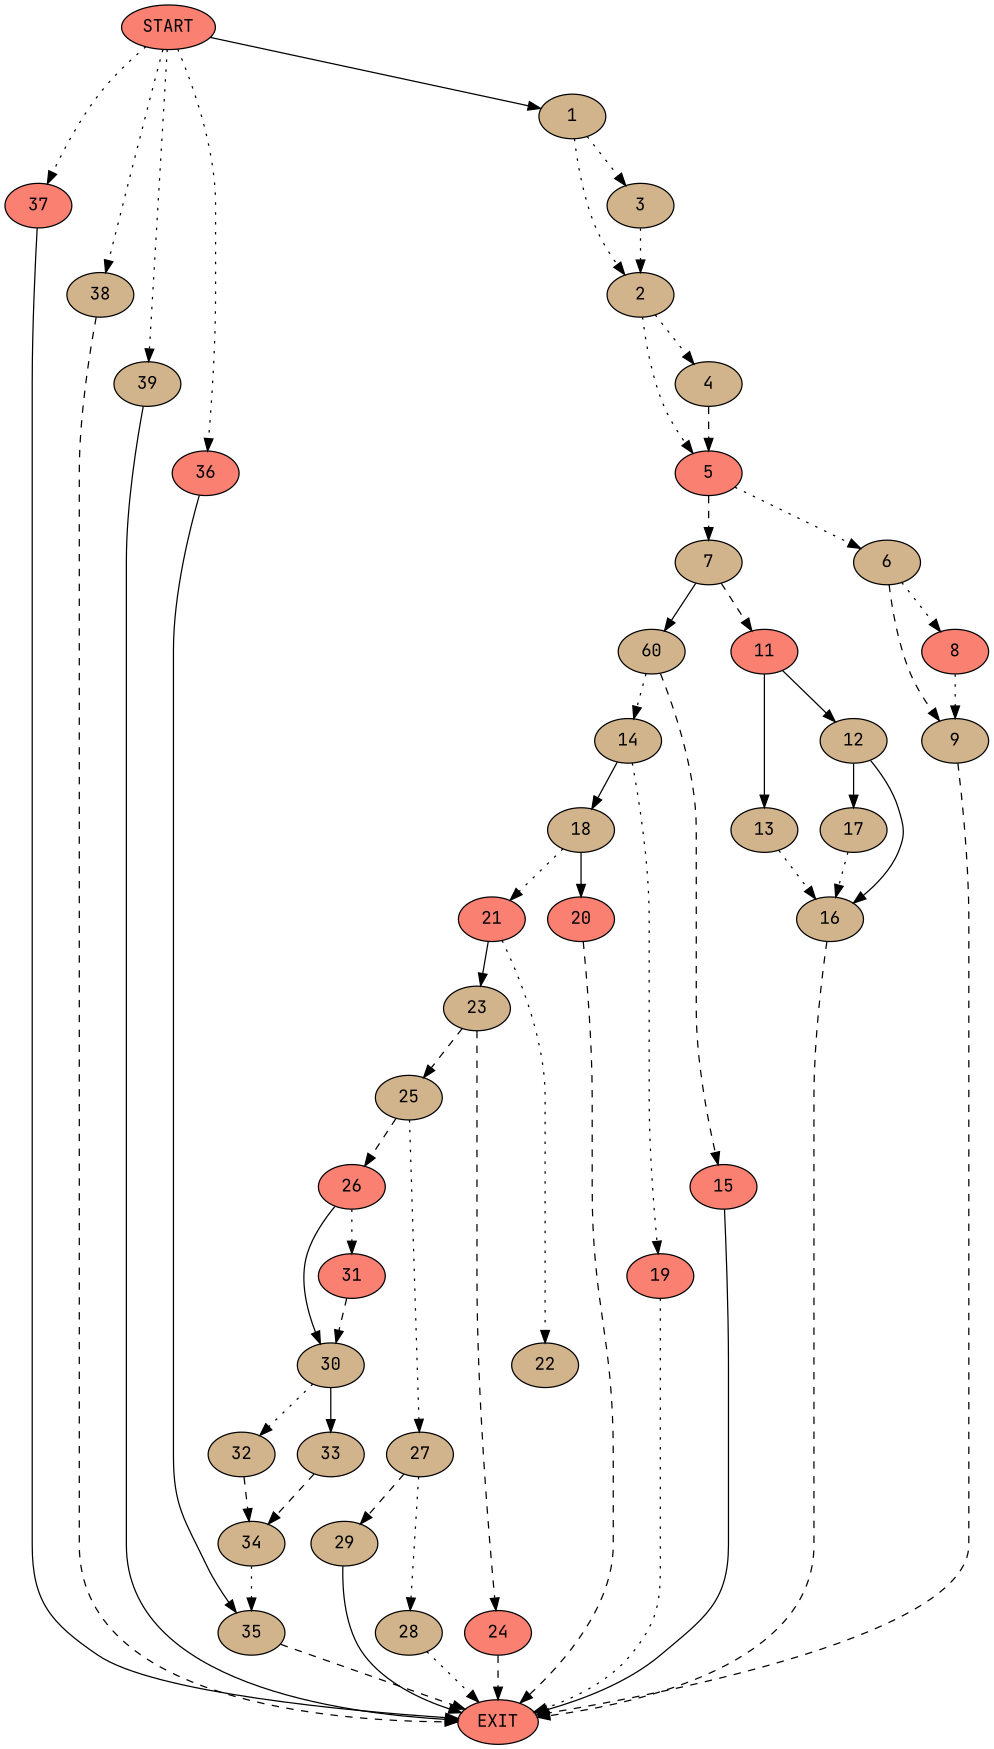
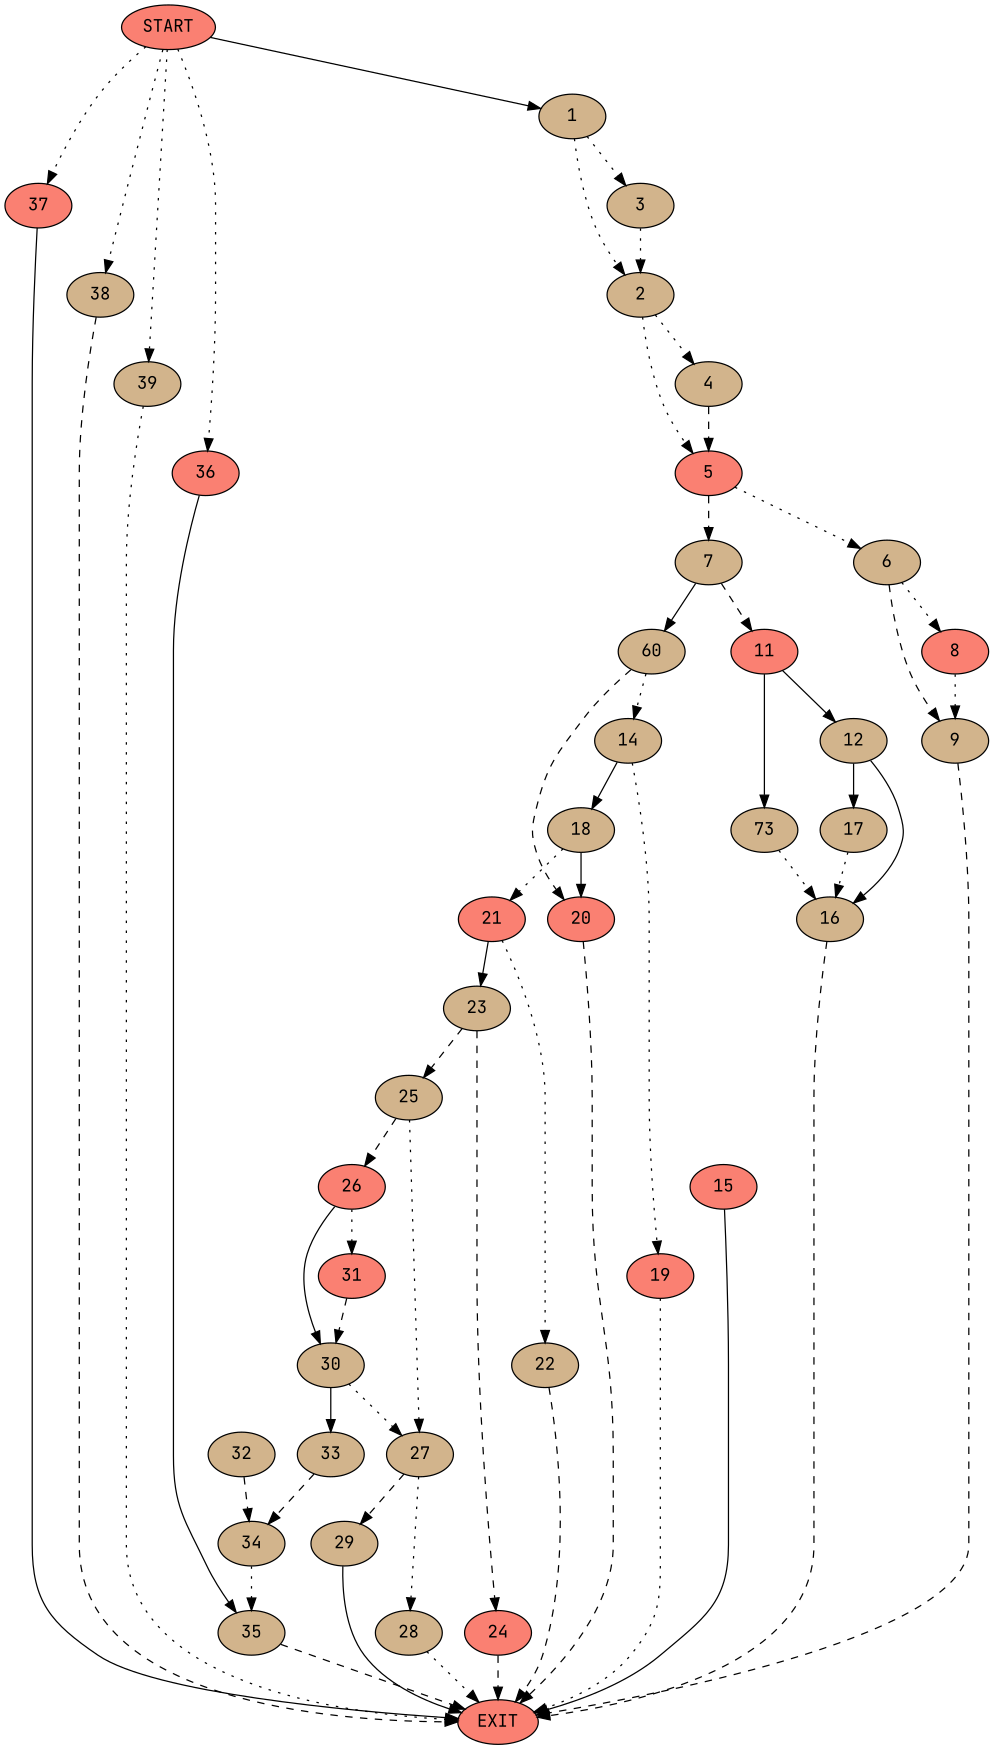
node "13": label "13" -> "73"
edge "60" -> "15": now "60" -> "20"
edge "39" -> "EXIT": style solid -> dotted
edge "30" -> "32": now "30" -> "27"
edge "22" -> "EXIT": added
